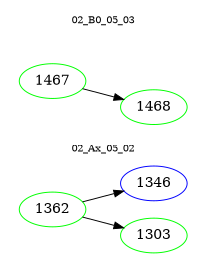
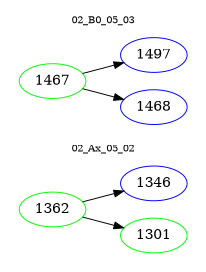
node "1497": added
node "1468": color green -> blue
node "1303": label "1303" -> "1301"
